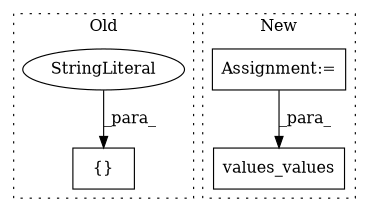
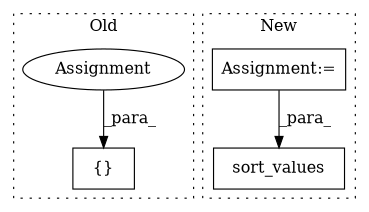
node "StringLiteral": label "StringLiteral" -> "Assignment"
node "values_values": label "values_values" -> "sort_values"
